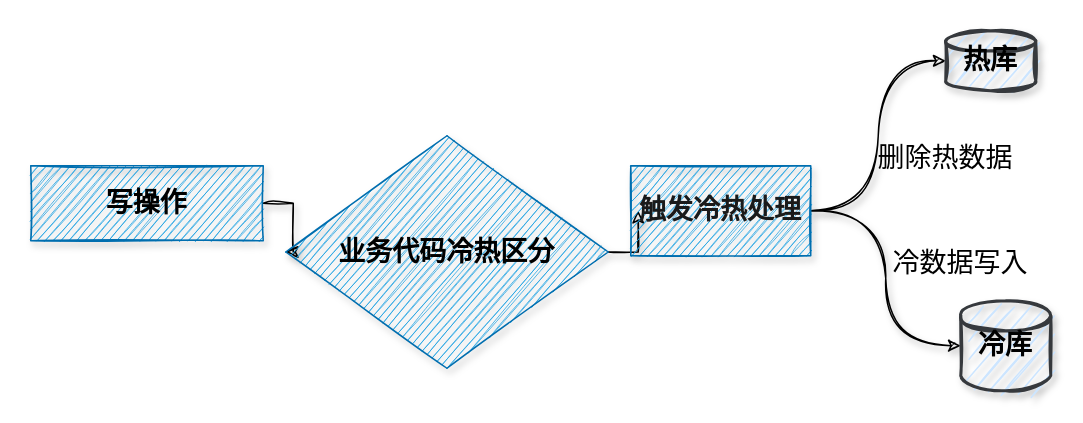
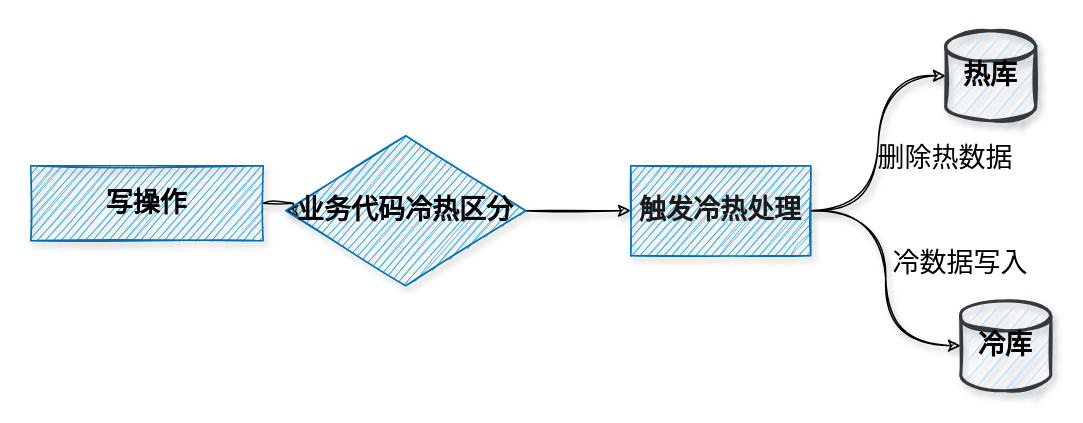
node "热库": size 90x60 -> 90x90
node "业务代码冷热区分": size 323x233 -> 240x150
